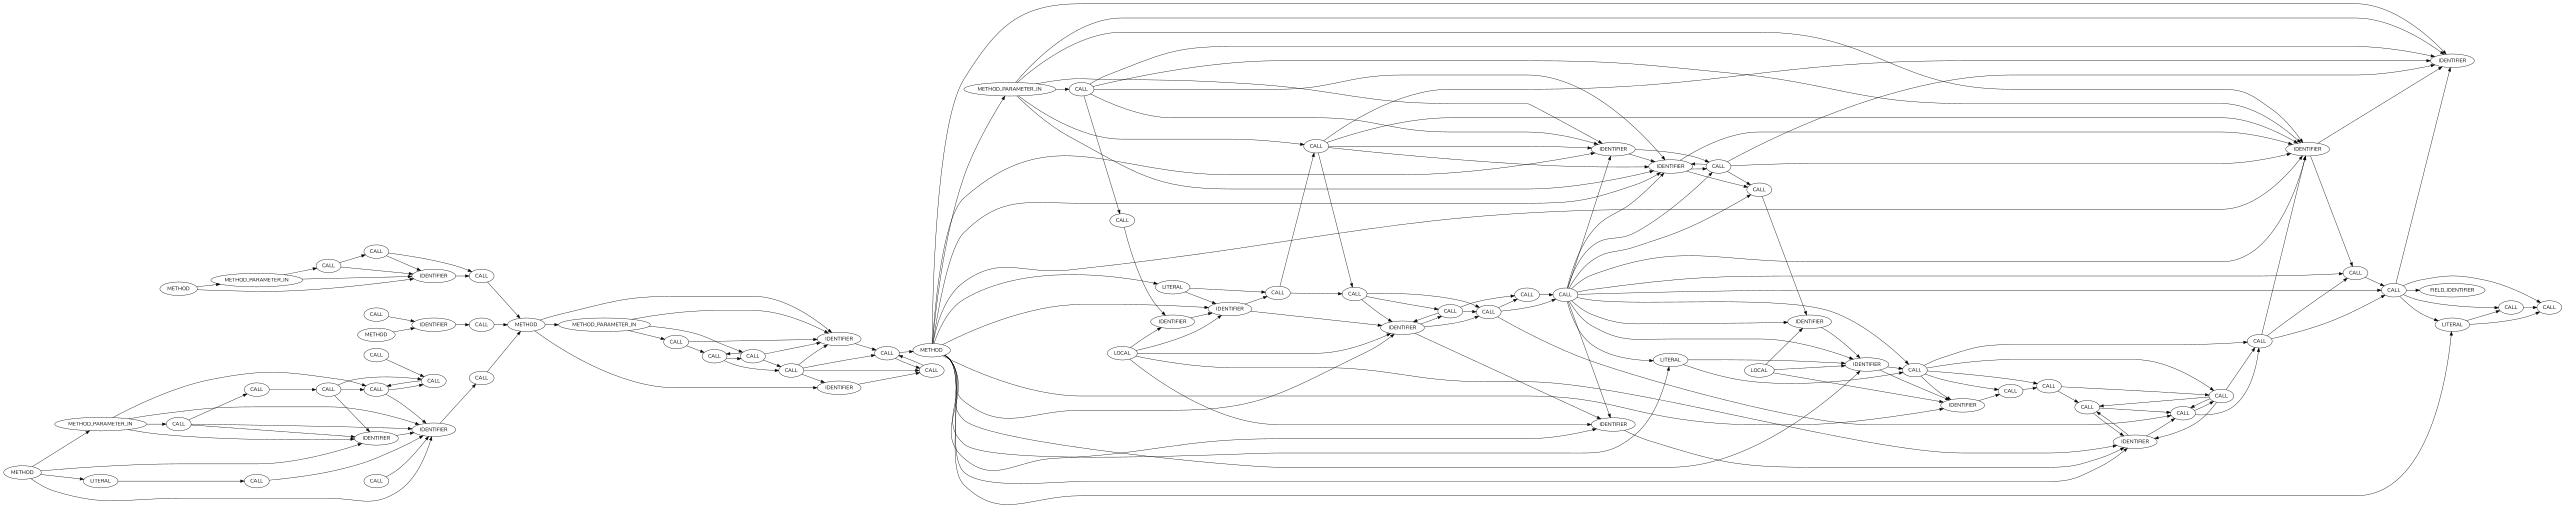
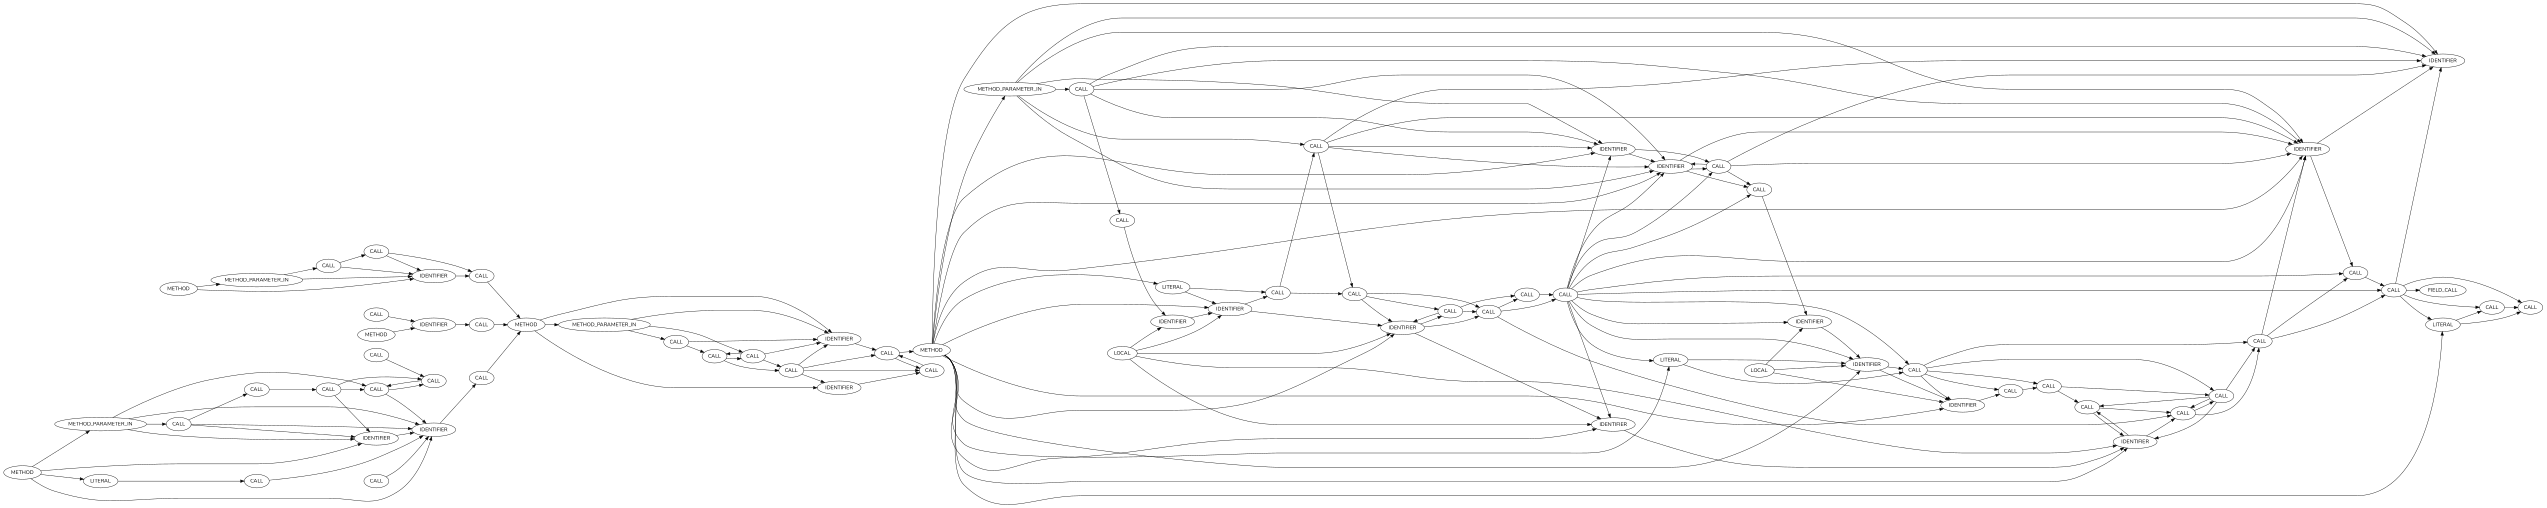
node "FIELD_IDENTIFIER": label "FIELD_IDENTIFIER" -> "FIELD_CALL"
